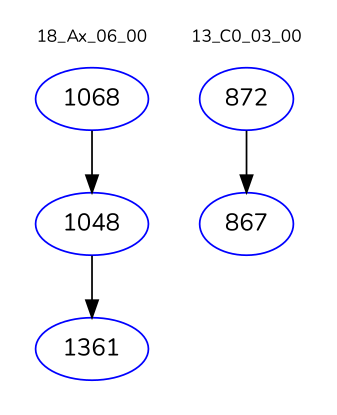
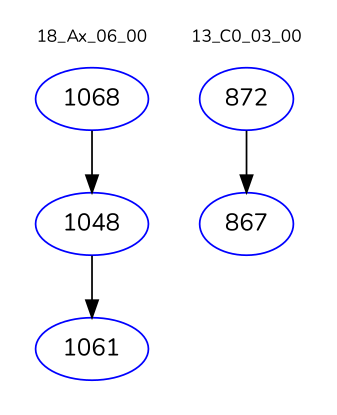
node "1361": label "1361" -> "1061"
